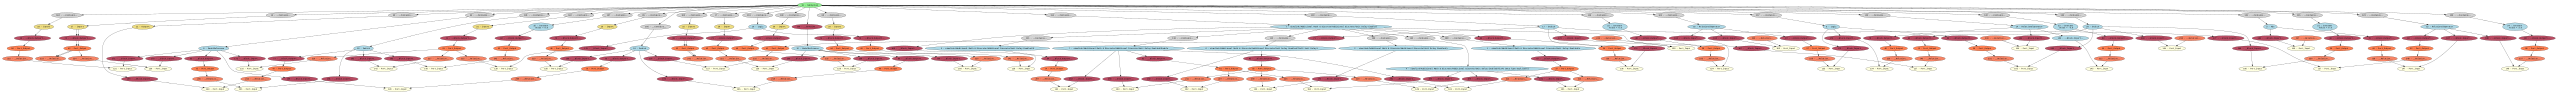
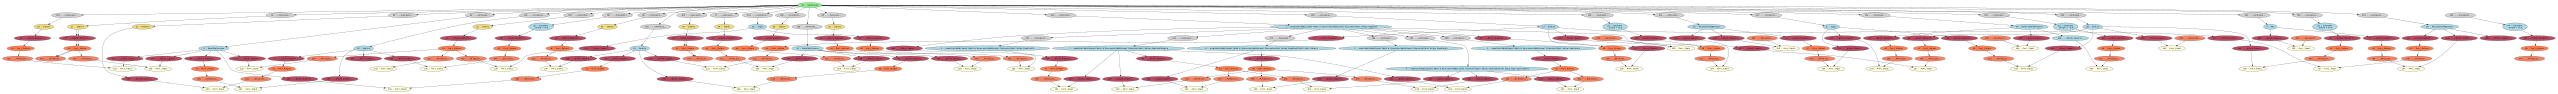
edge "13 - SubSystem" -> "125 - __Contains__": removed
node "106 - __Contains__": fillcolor #b94a62 -> lightgray
edge "182 - __Block_Inport__" -> "142 - Port_Input": removed
node "148 - Port_Input": removed
